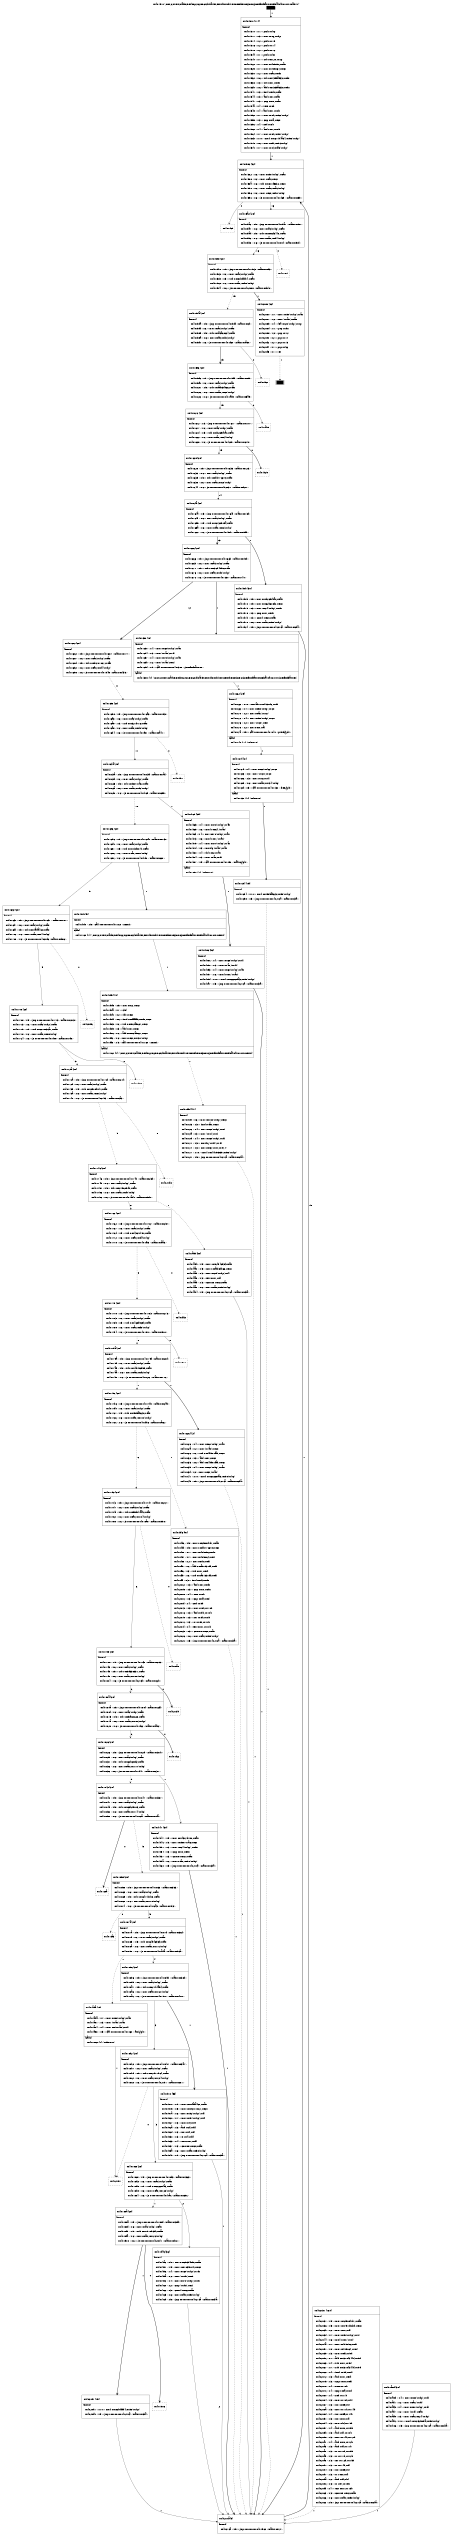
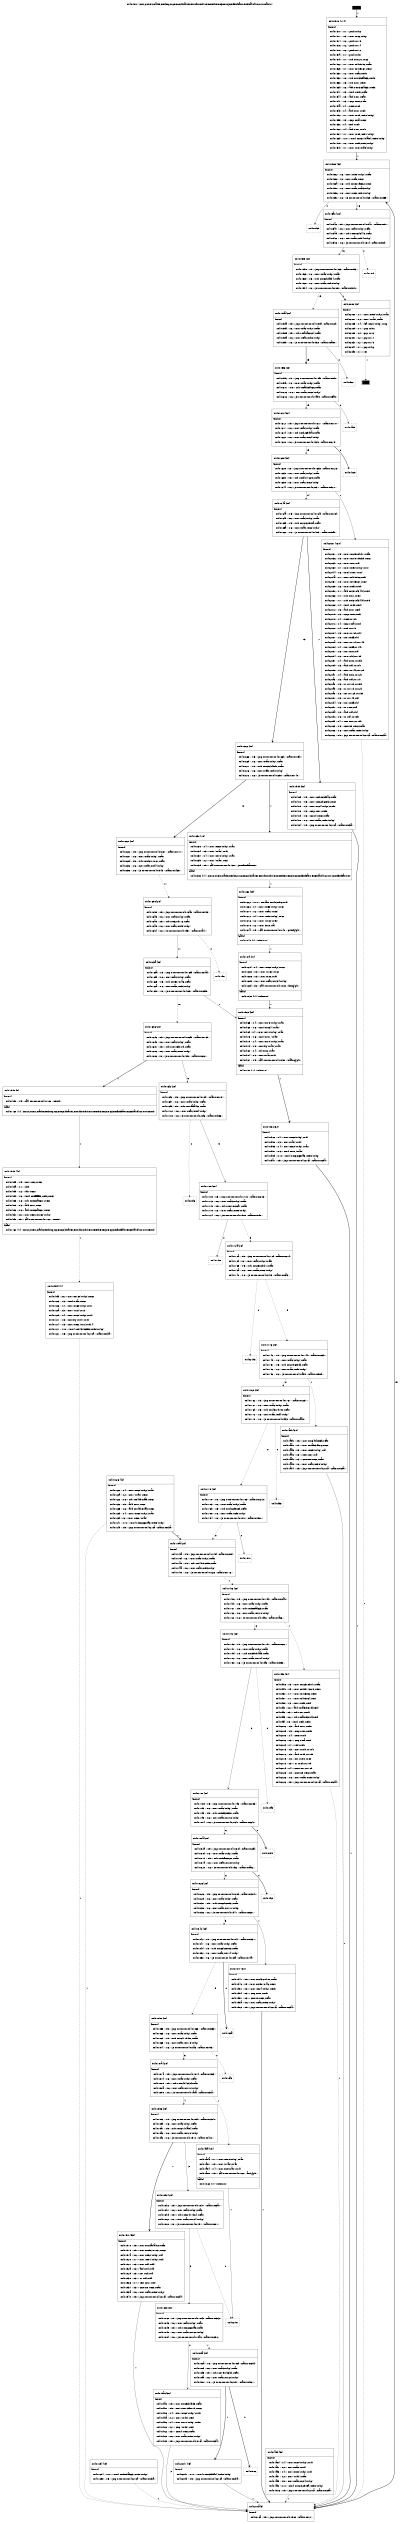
edge "0x40162e [28]" -> "0x402031 [160]": added, label "1"
edge "0x401c7f [21]" -> "0x401c94 [15]": now "0x401c7f [21]" -> "0x401b65 [39]"
edge "0x40179a [28]" -> "0x401c26 [42]": reversed
